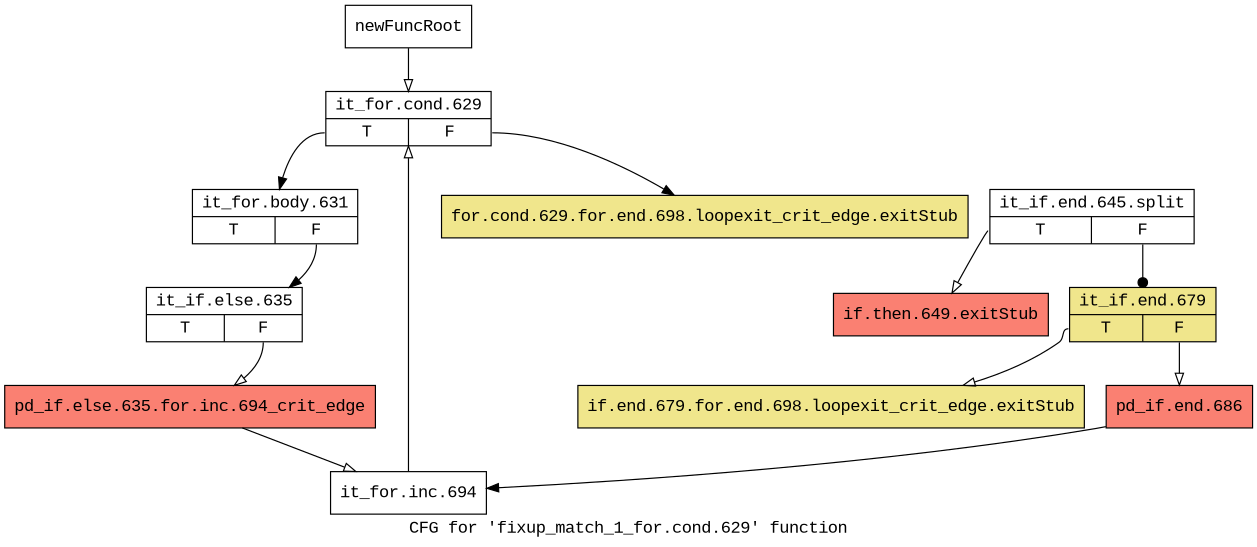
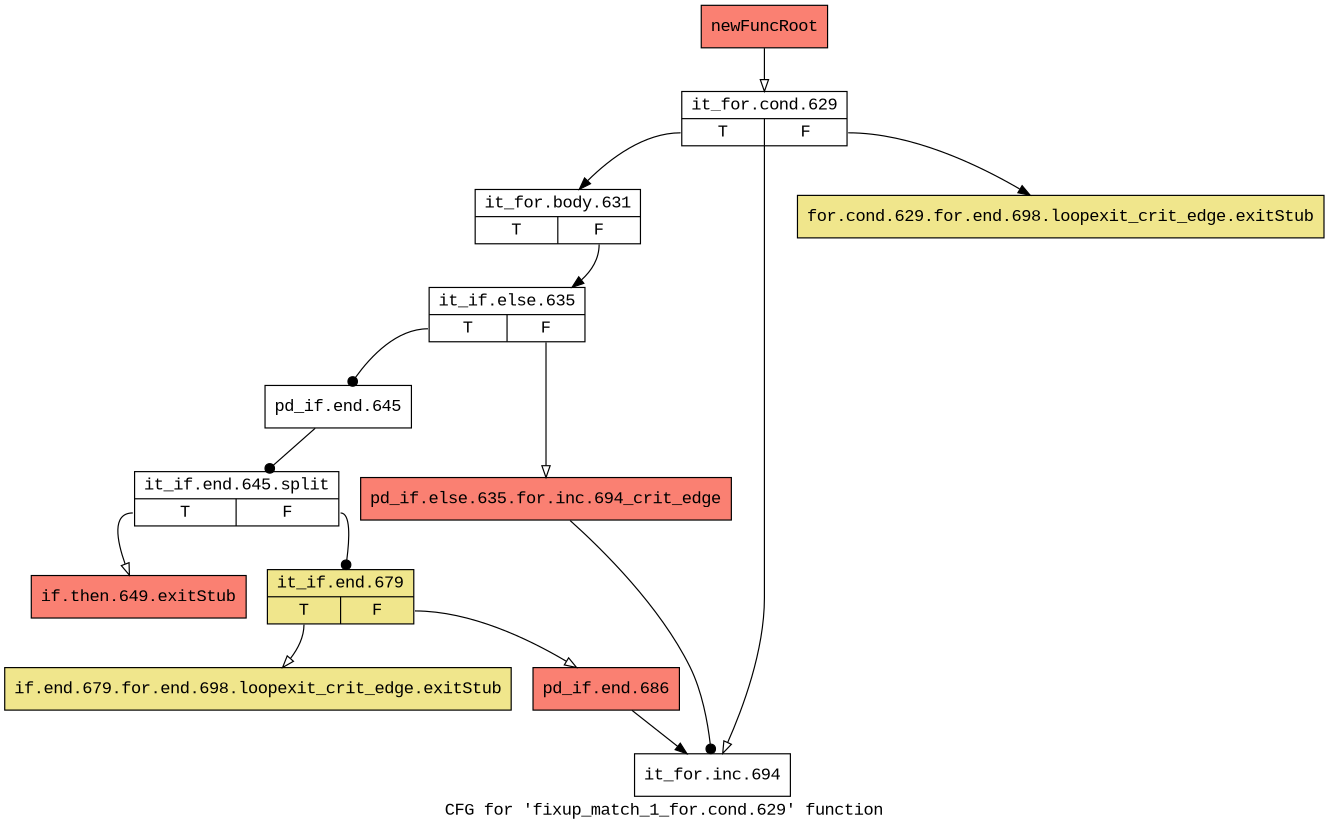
node "newFuncRoot": fillcolor white -> salmon
edge "it_for.inc.694" -> "it_for.cond.629": reversed
node "pd_if.end.645": added
edge "pd_if.else.635.for.inc.694_crit_edge" -> "it_for.inc.694": arrowhead onormal -> dot
